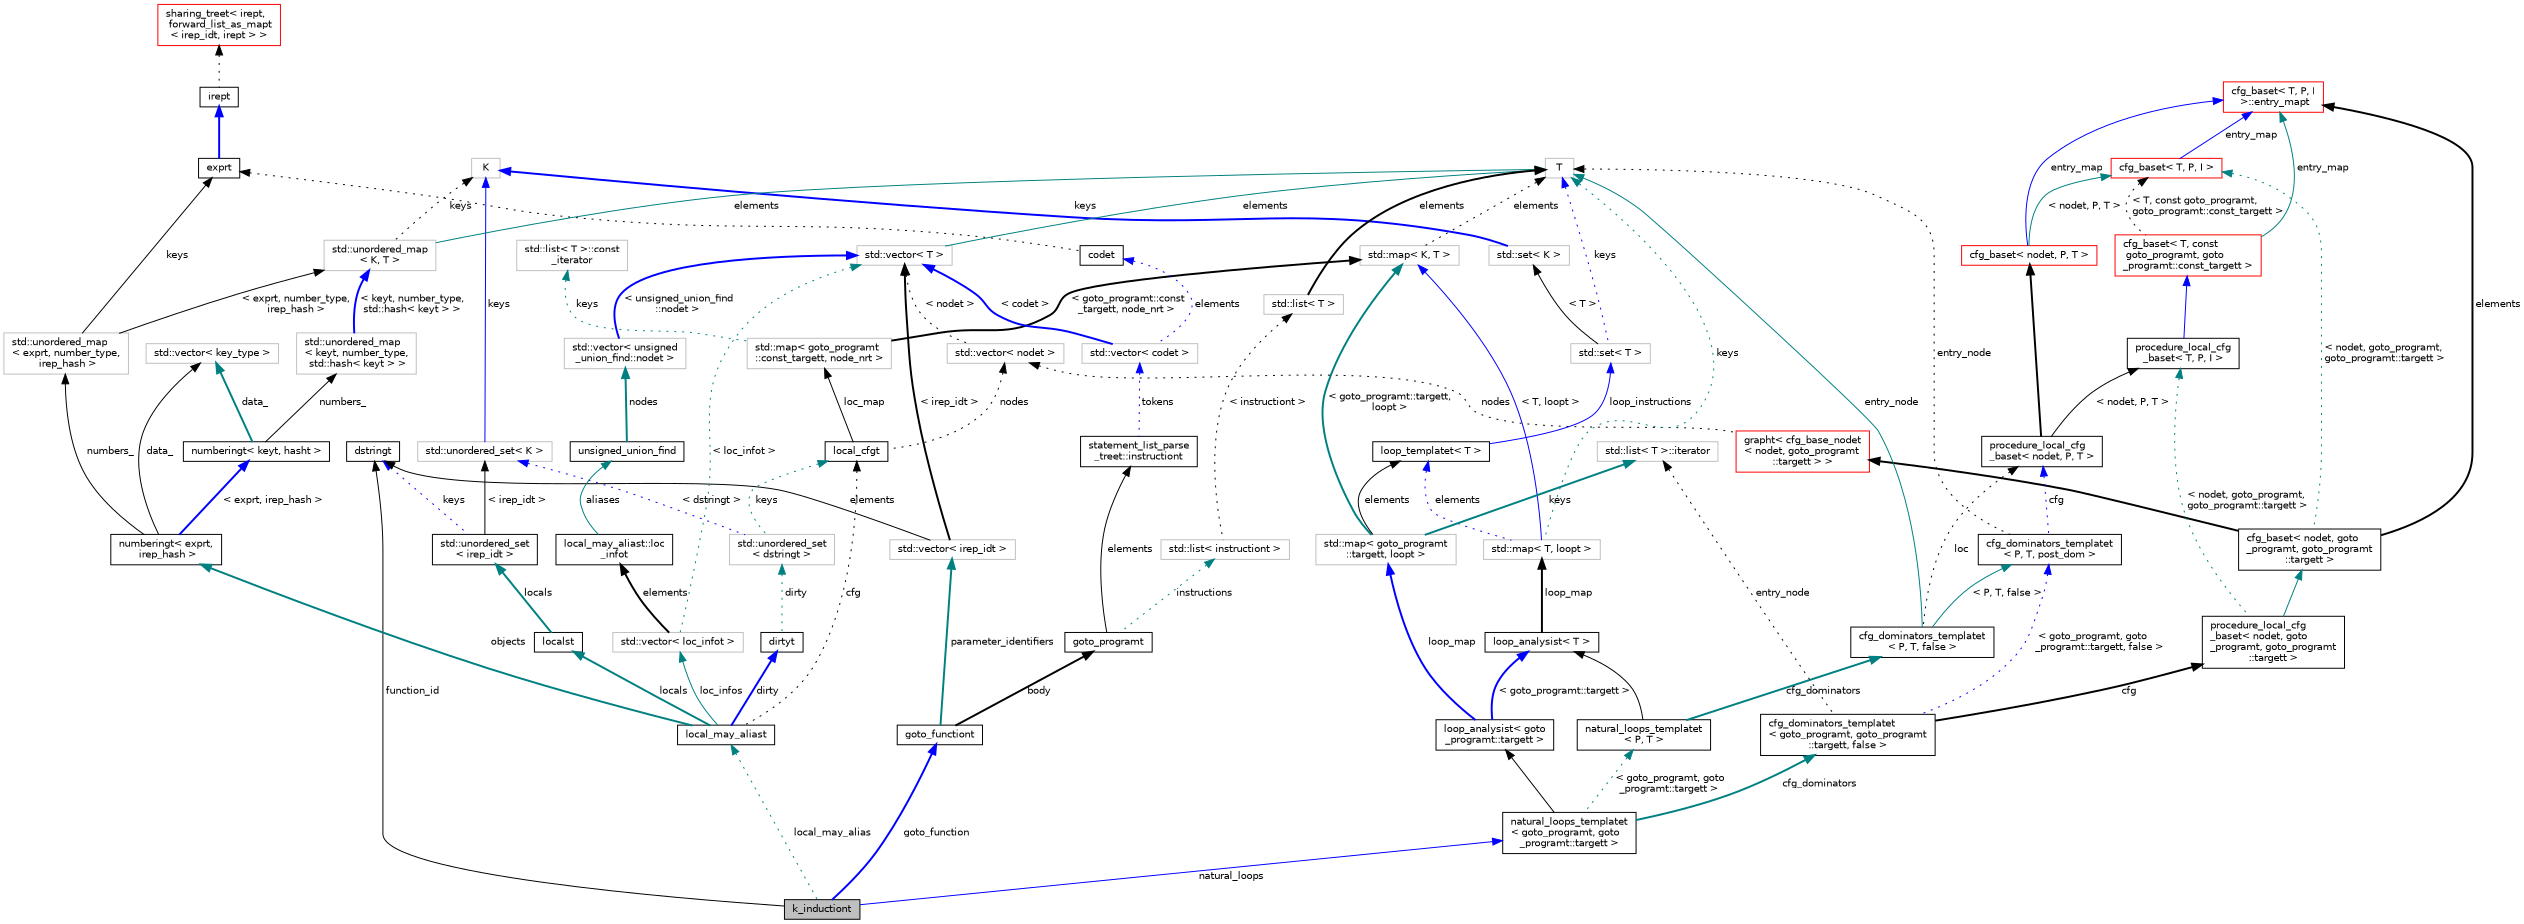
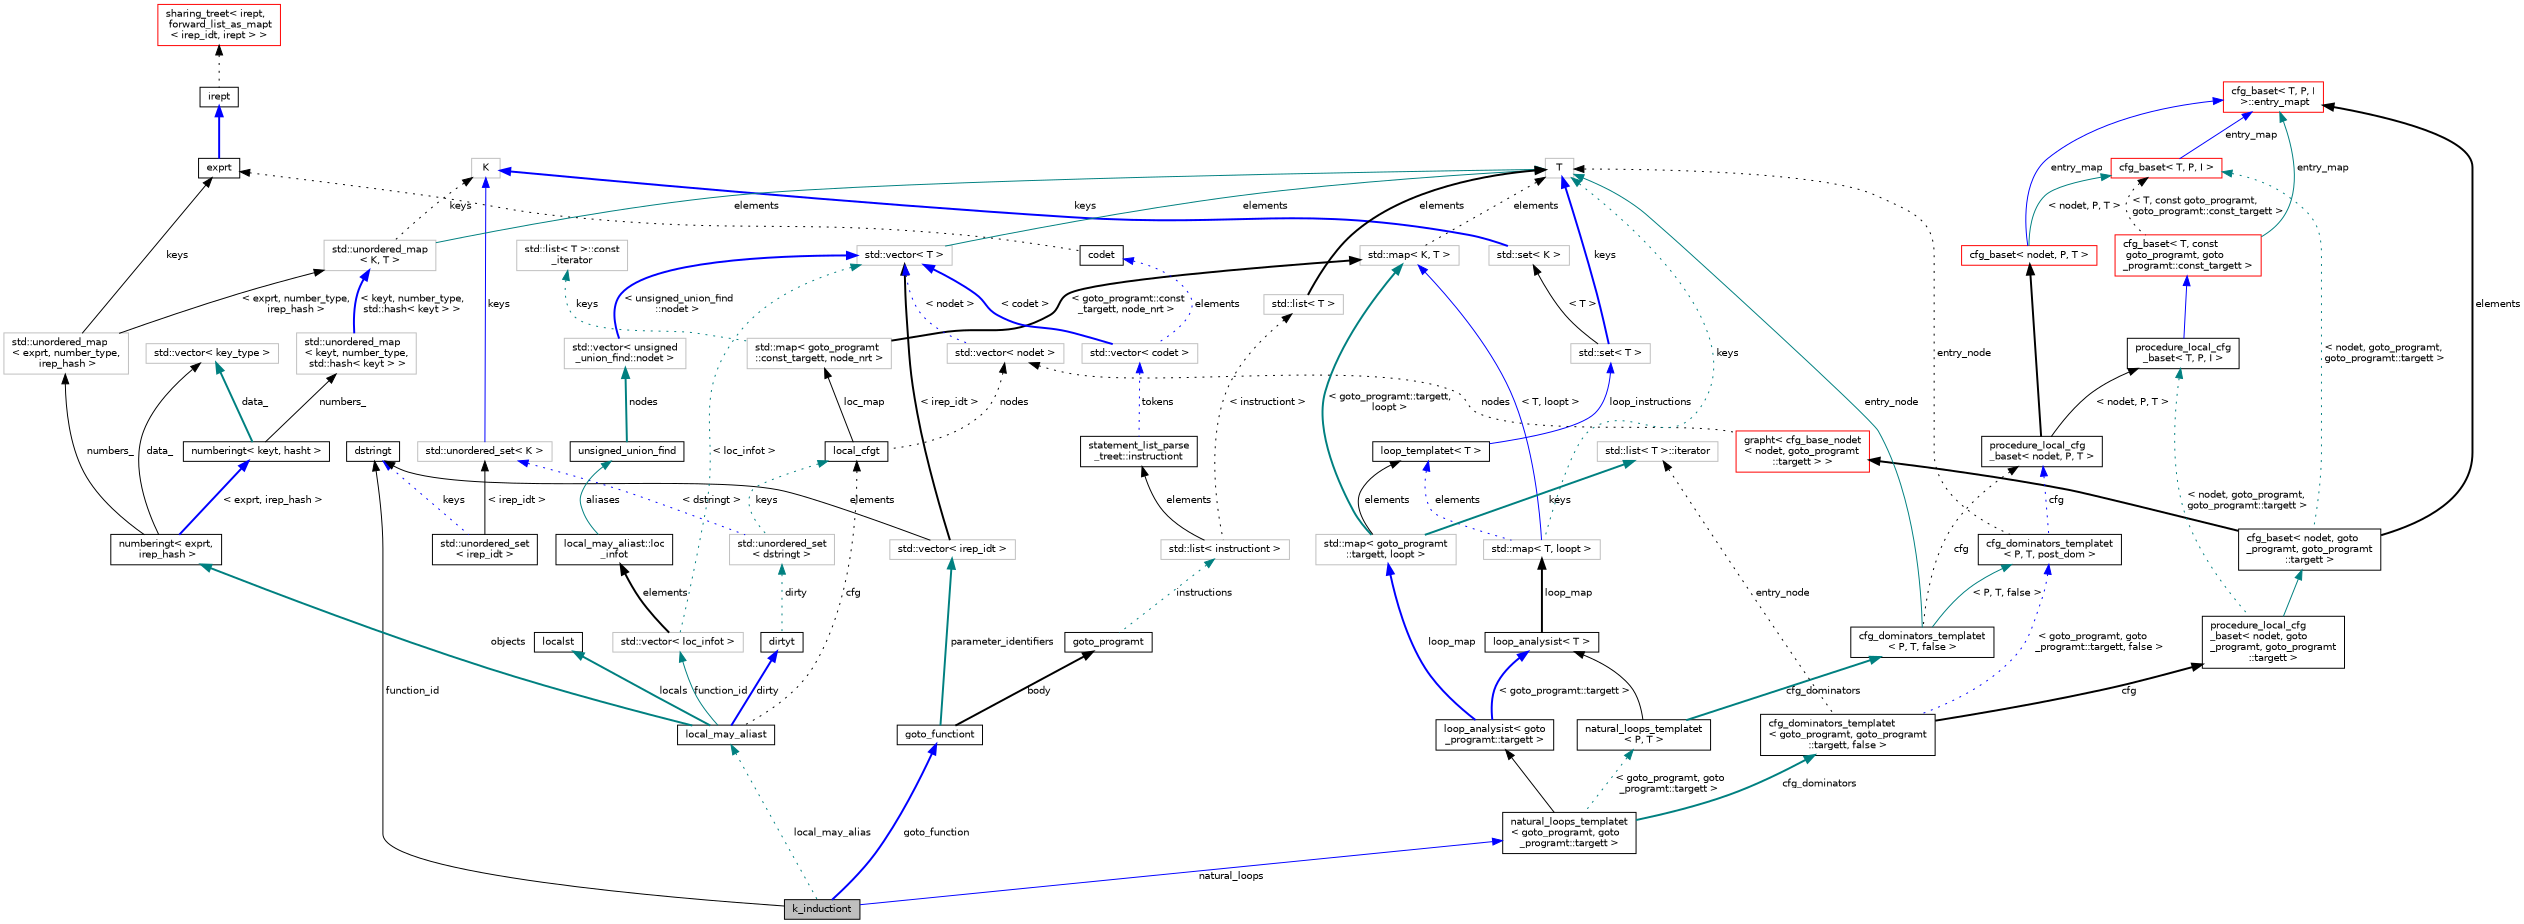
edge "std::set< T >" -> "T": style dotted -> bold
edge "std::vector< nodet >" -> "std::vector< T >": color black -> blue
edge "cfg_dominators_templatet < P, T, false >" -> "procedure_local_cfg _baset< nodet, P, T >": label " loc" -> " cfg"
edge "goto_programt" -> "statement_list_parse _treet::instructiont": now "std::list< instructiont >" -> "statement_list_parse _treet::instructiont"
edge "localst" -> "std::unordered_set < irep_idt >": removed, label "locals"
edge "local_may_aliast" -> "std::vector< loc_infot >": label " loc_infos" -> " function_id"
